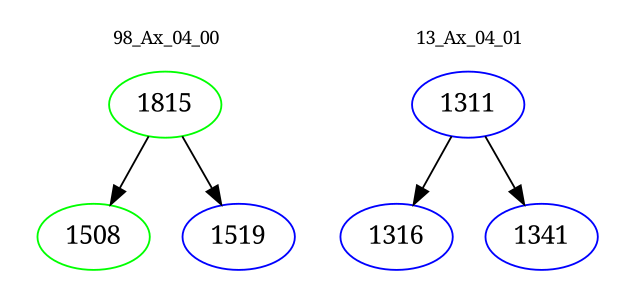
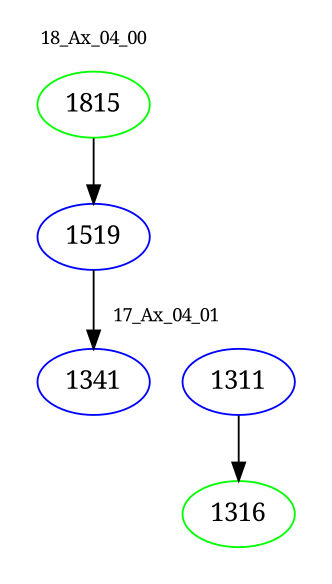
cluster "98_Ax_04_00": label "98_Ax_04_00" -> "18_Ax_04_00"
cluster "13_Ax_04_01": label "13_Ax_04_01" -> "17_Ax_04_01"
edge "1311" -> "1341": now "1519" -> "1341"
node "1508": removed
node "1316": color blue -> green
